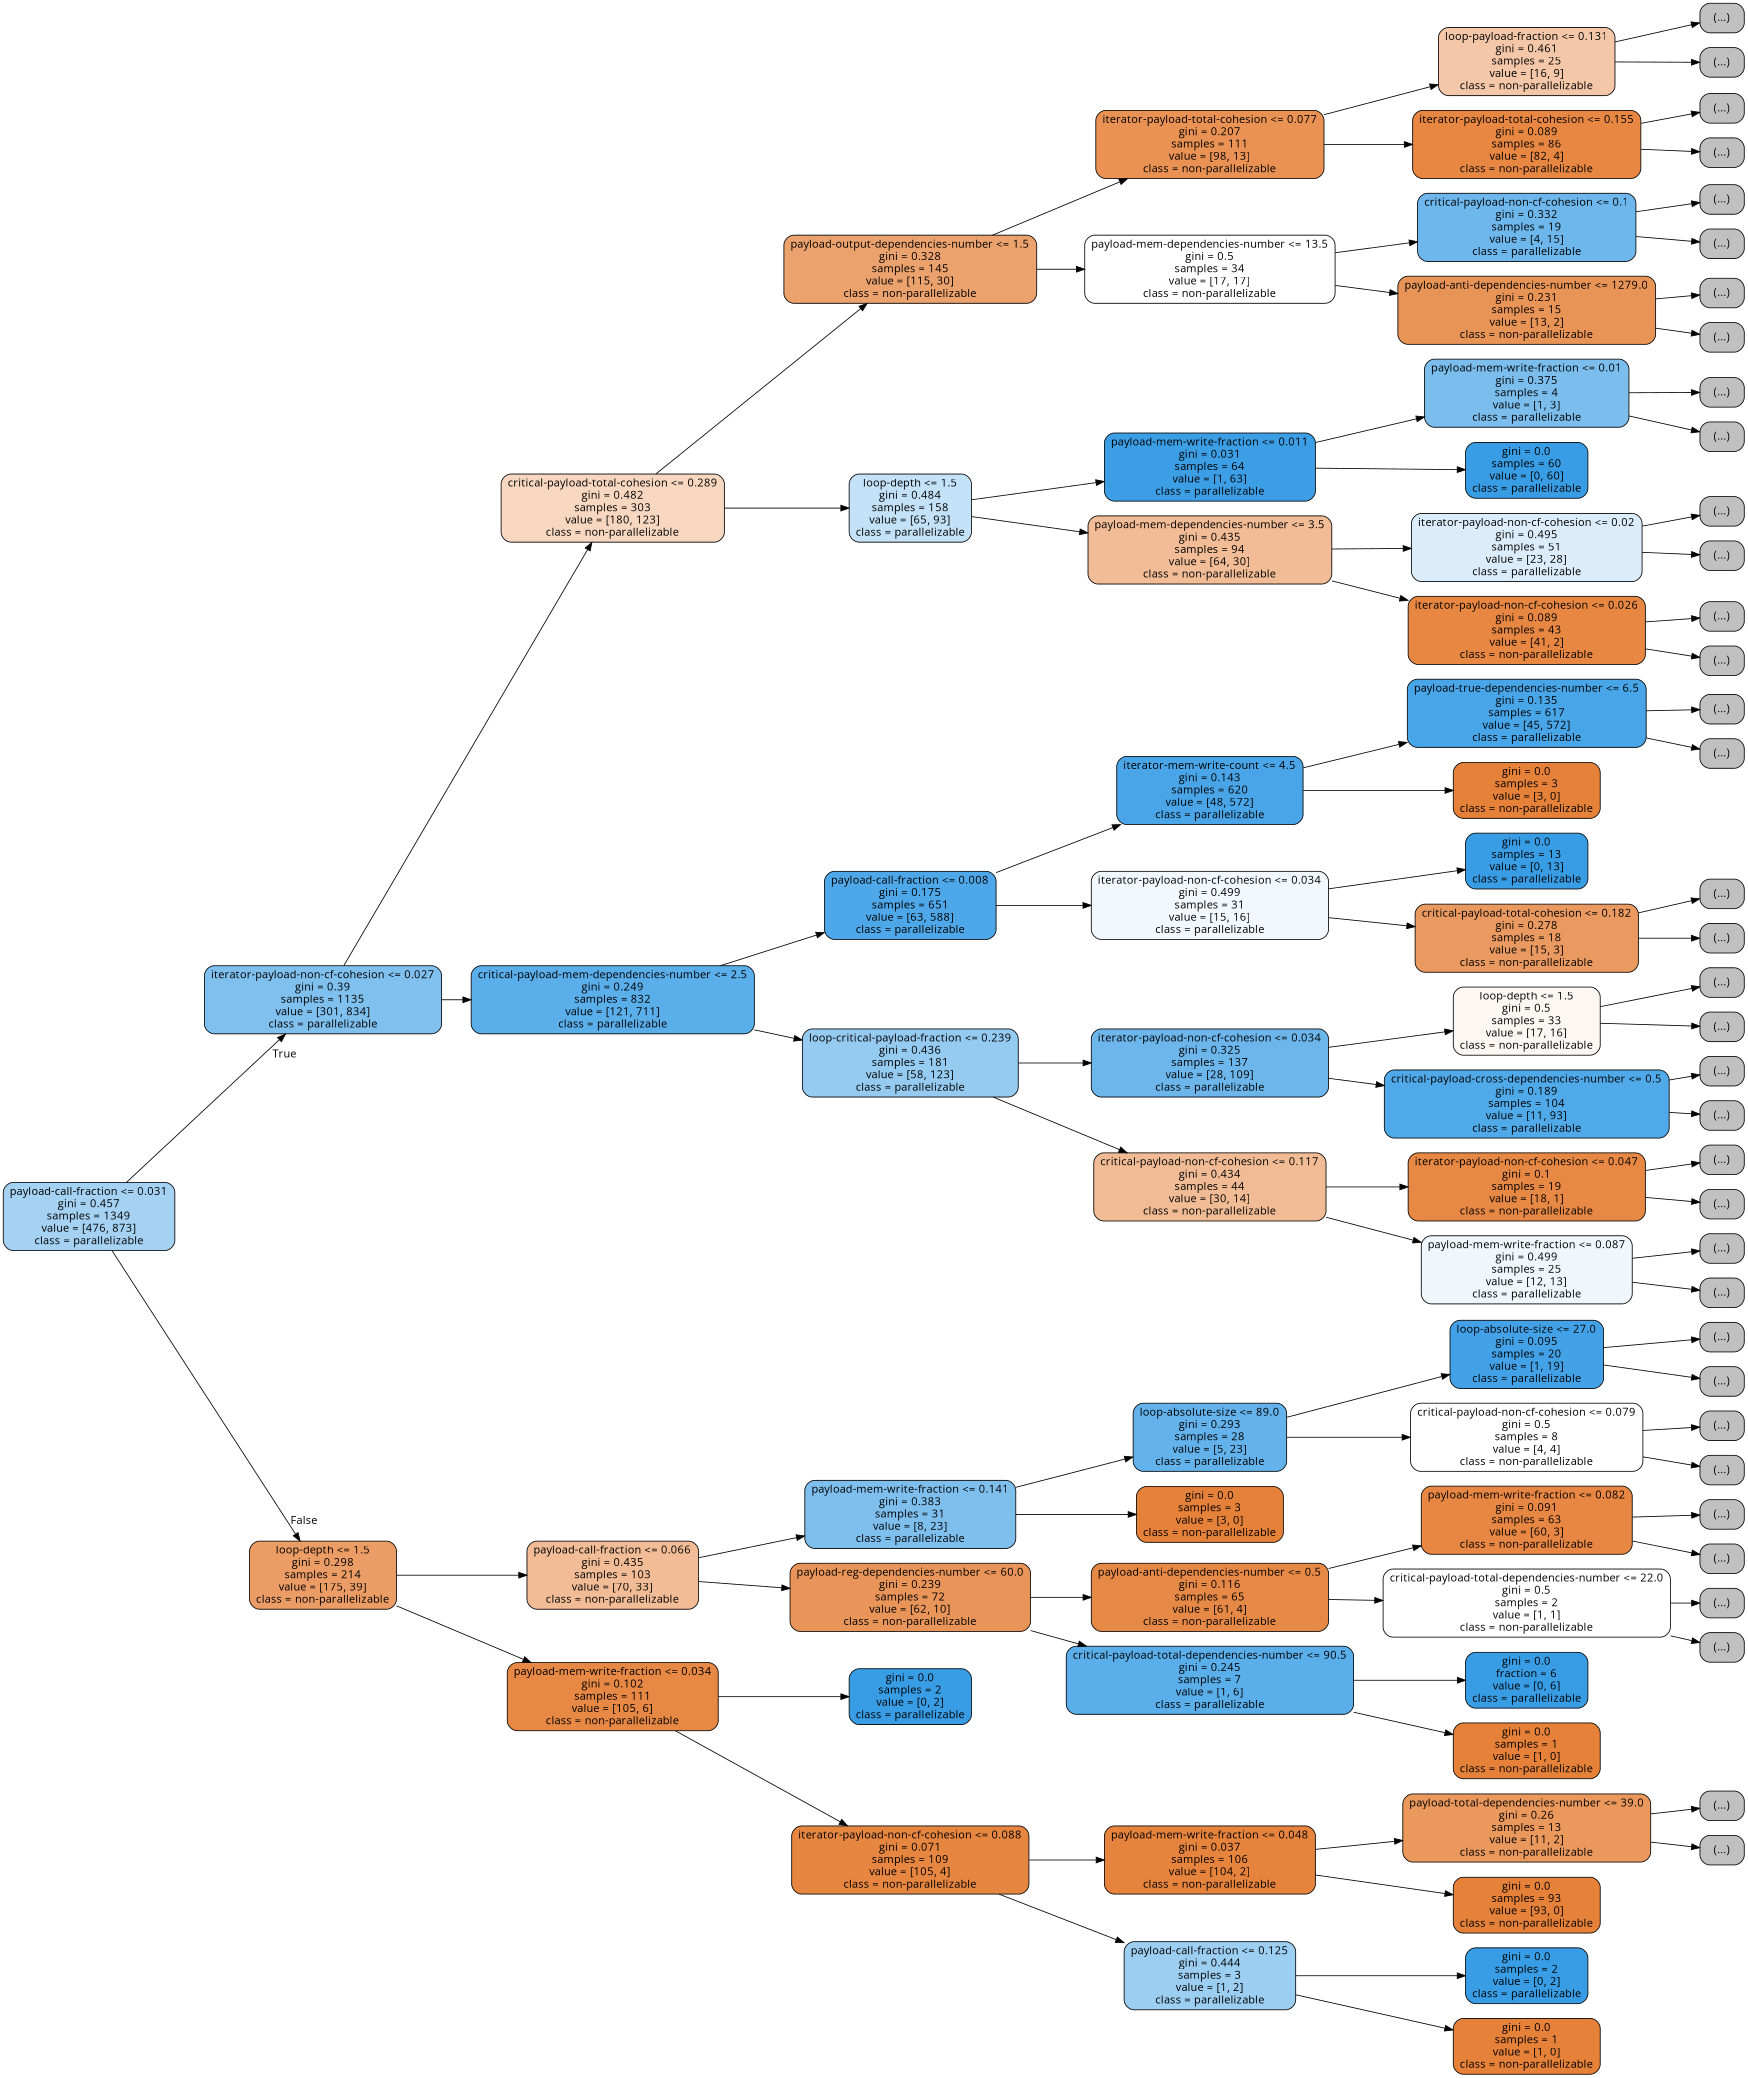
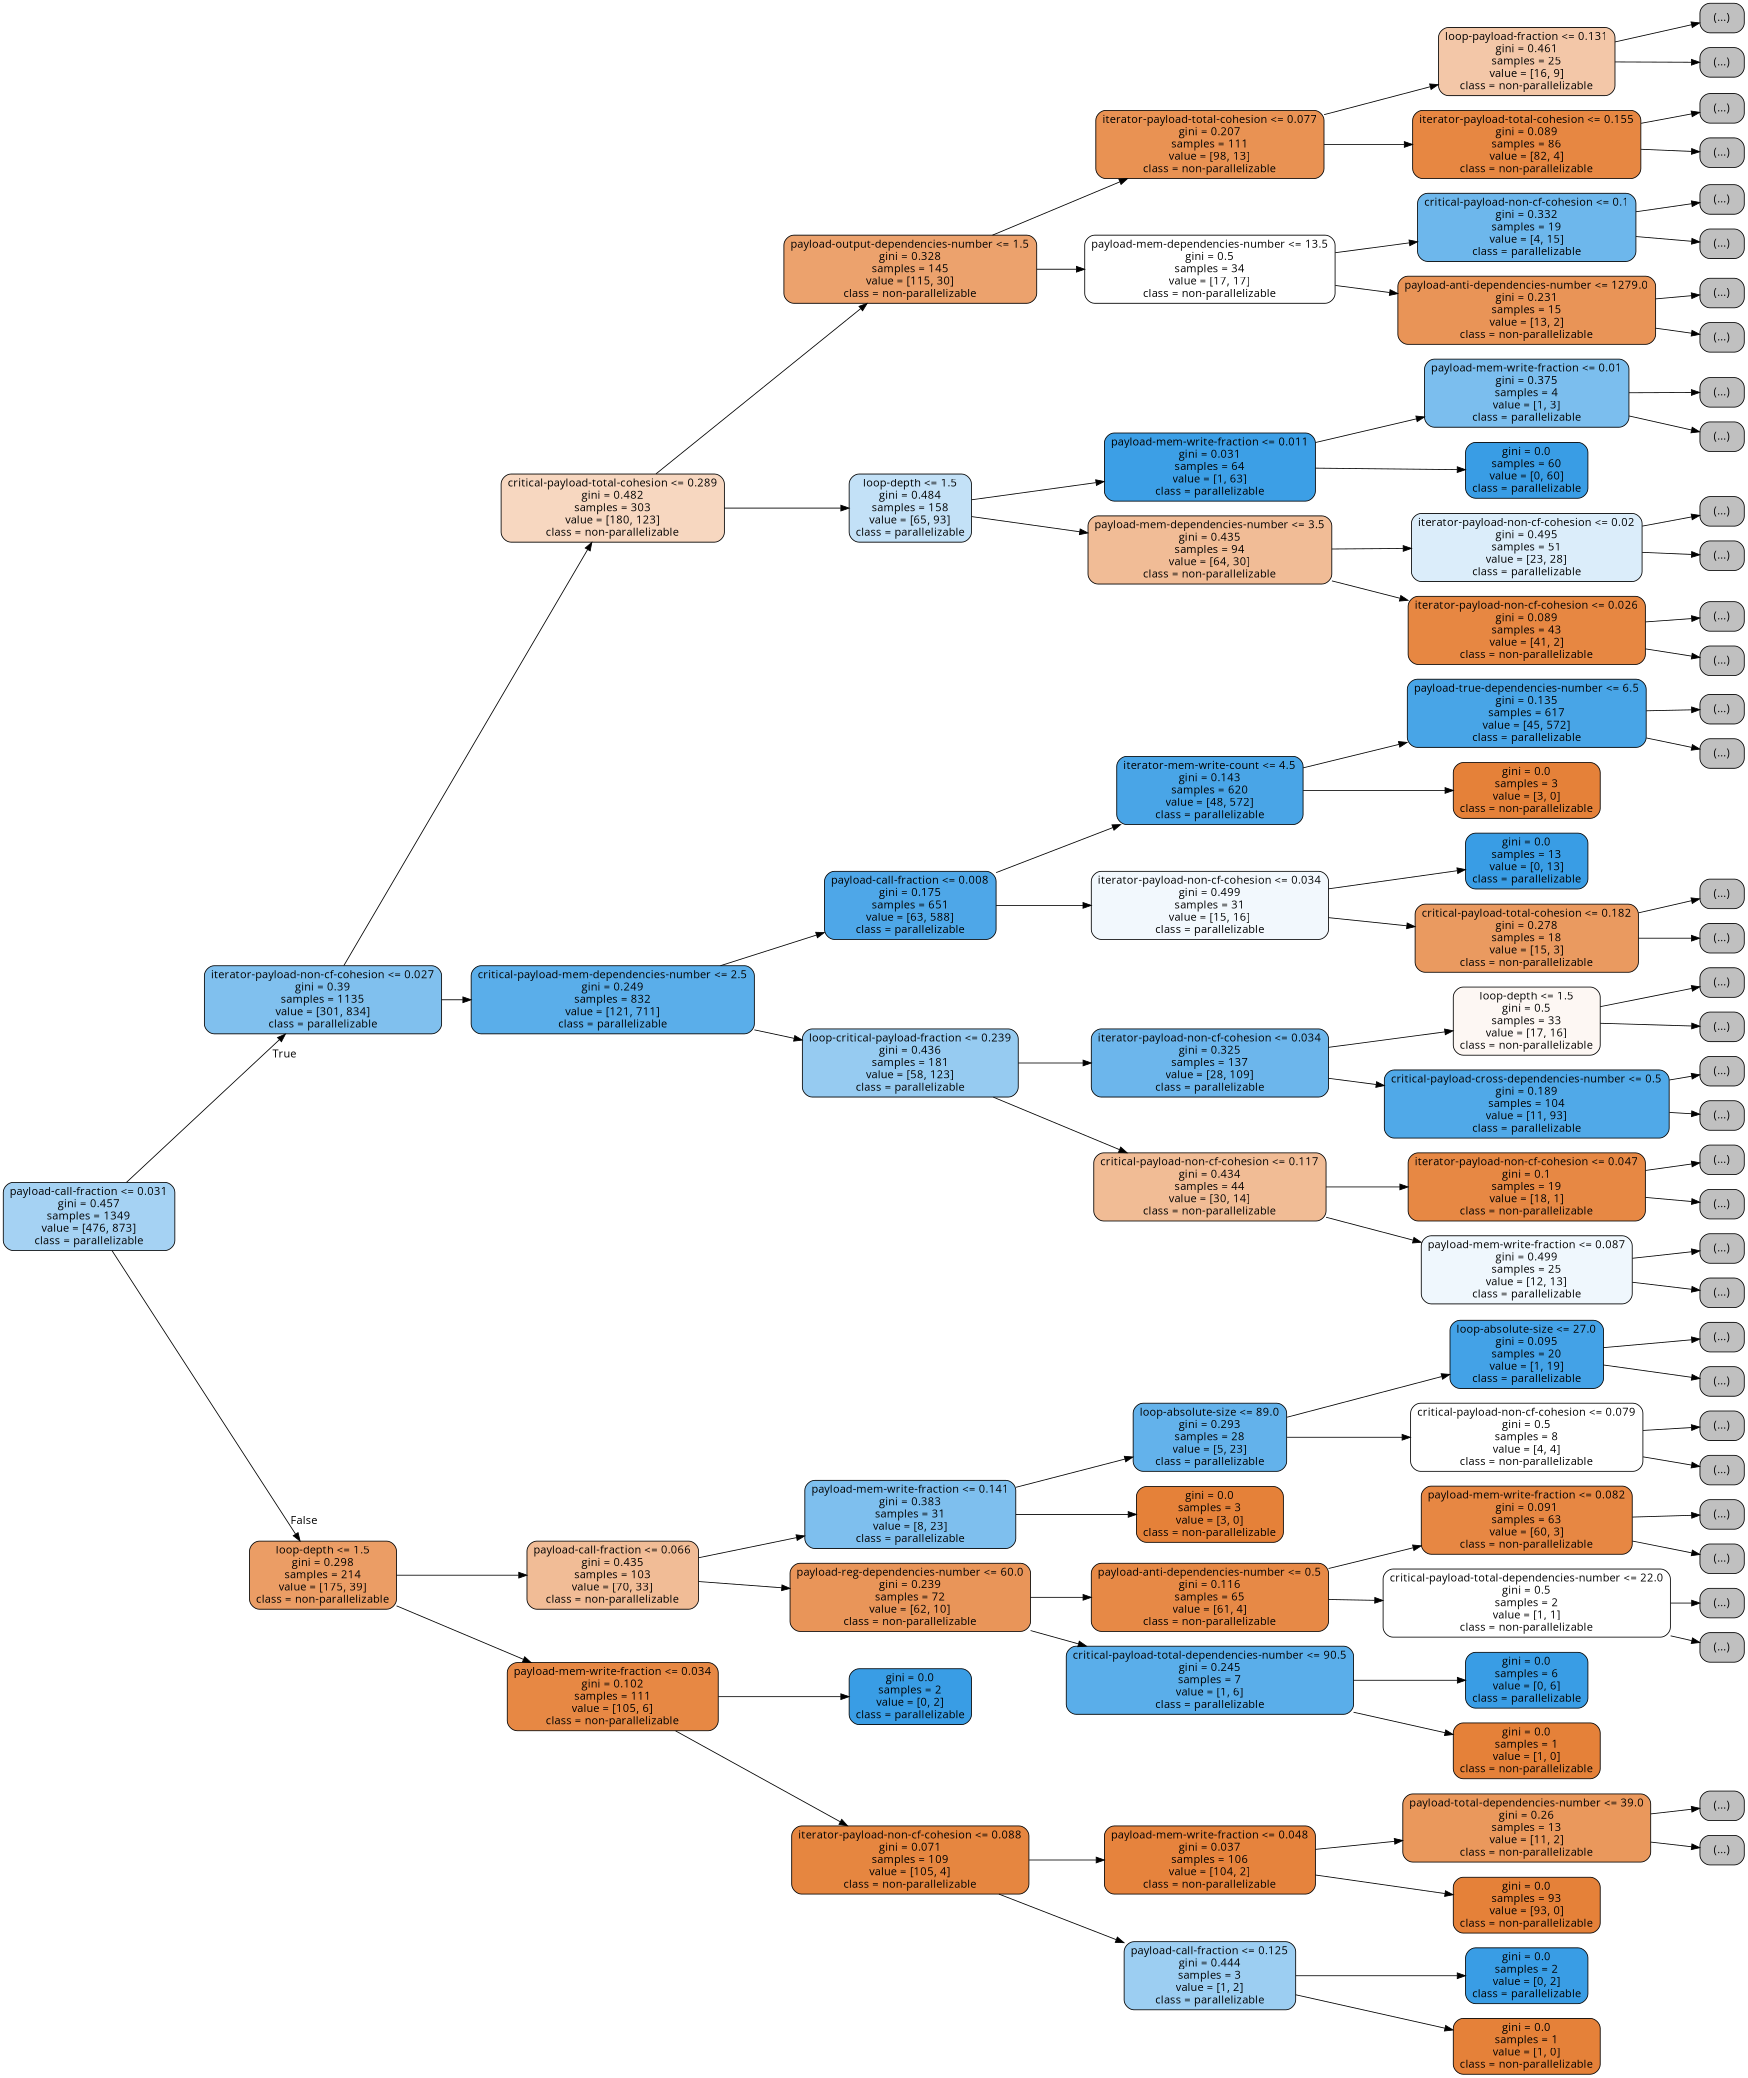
node "gini = 0.0 fraction = 6 value = [0, 6] class = parallelizable": label "gini = 0.0 fraction = 6 value = [0, 6] class = parallelizable" -> "gini = 0.0 samples = 6 value = [0, 6] class = parallelizable"
